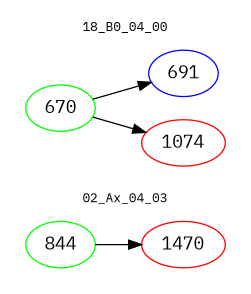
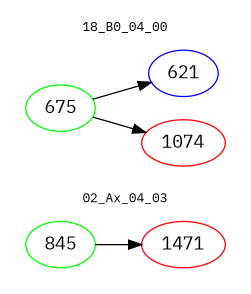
node "691": label "691" -> "621"
node "670": label "670" -> "675"
node "844": label "844" -> "845"
node "1470": label "1470" -> "1471"
